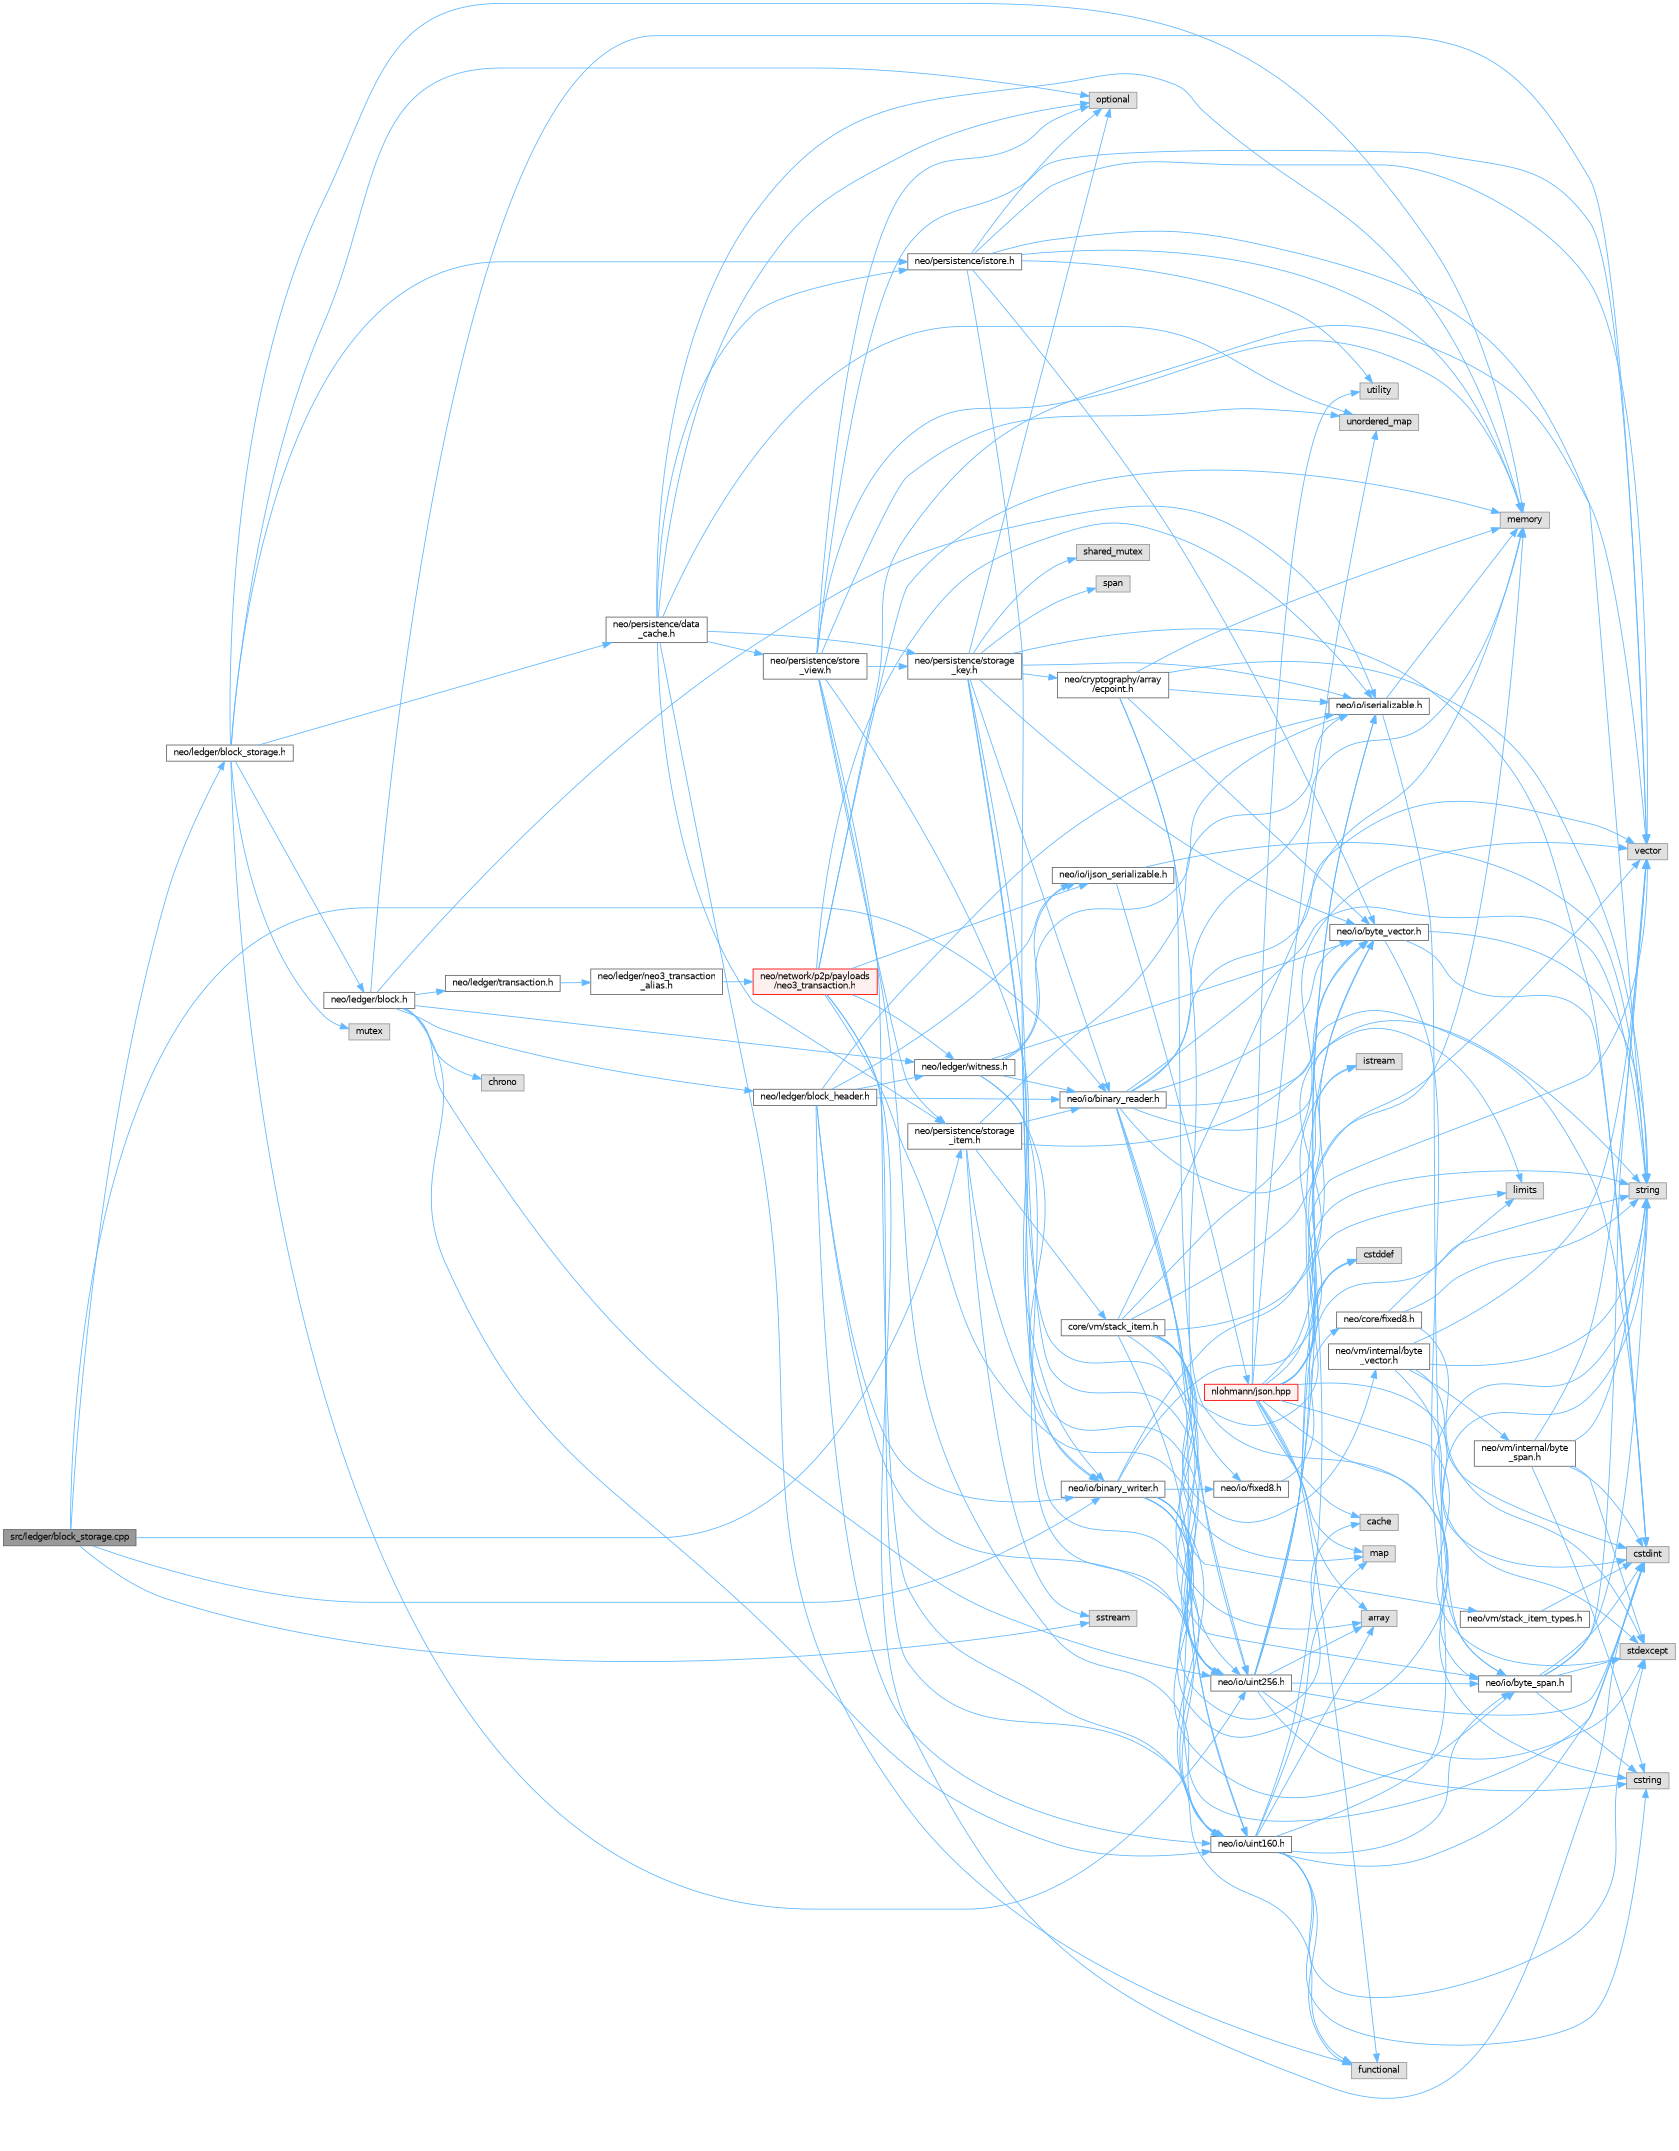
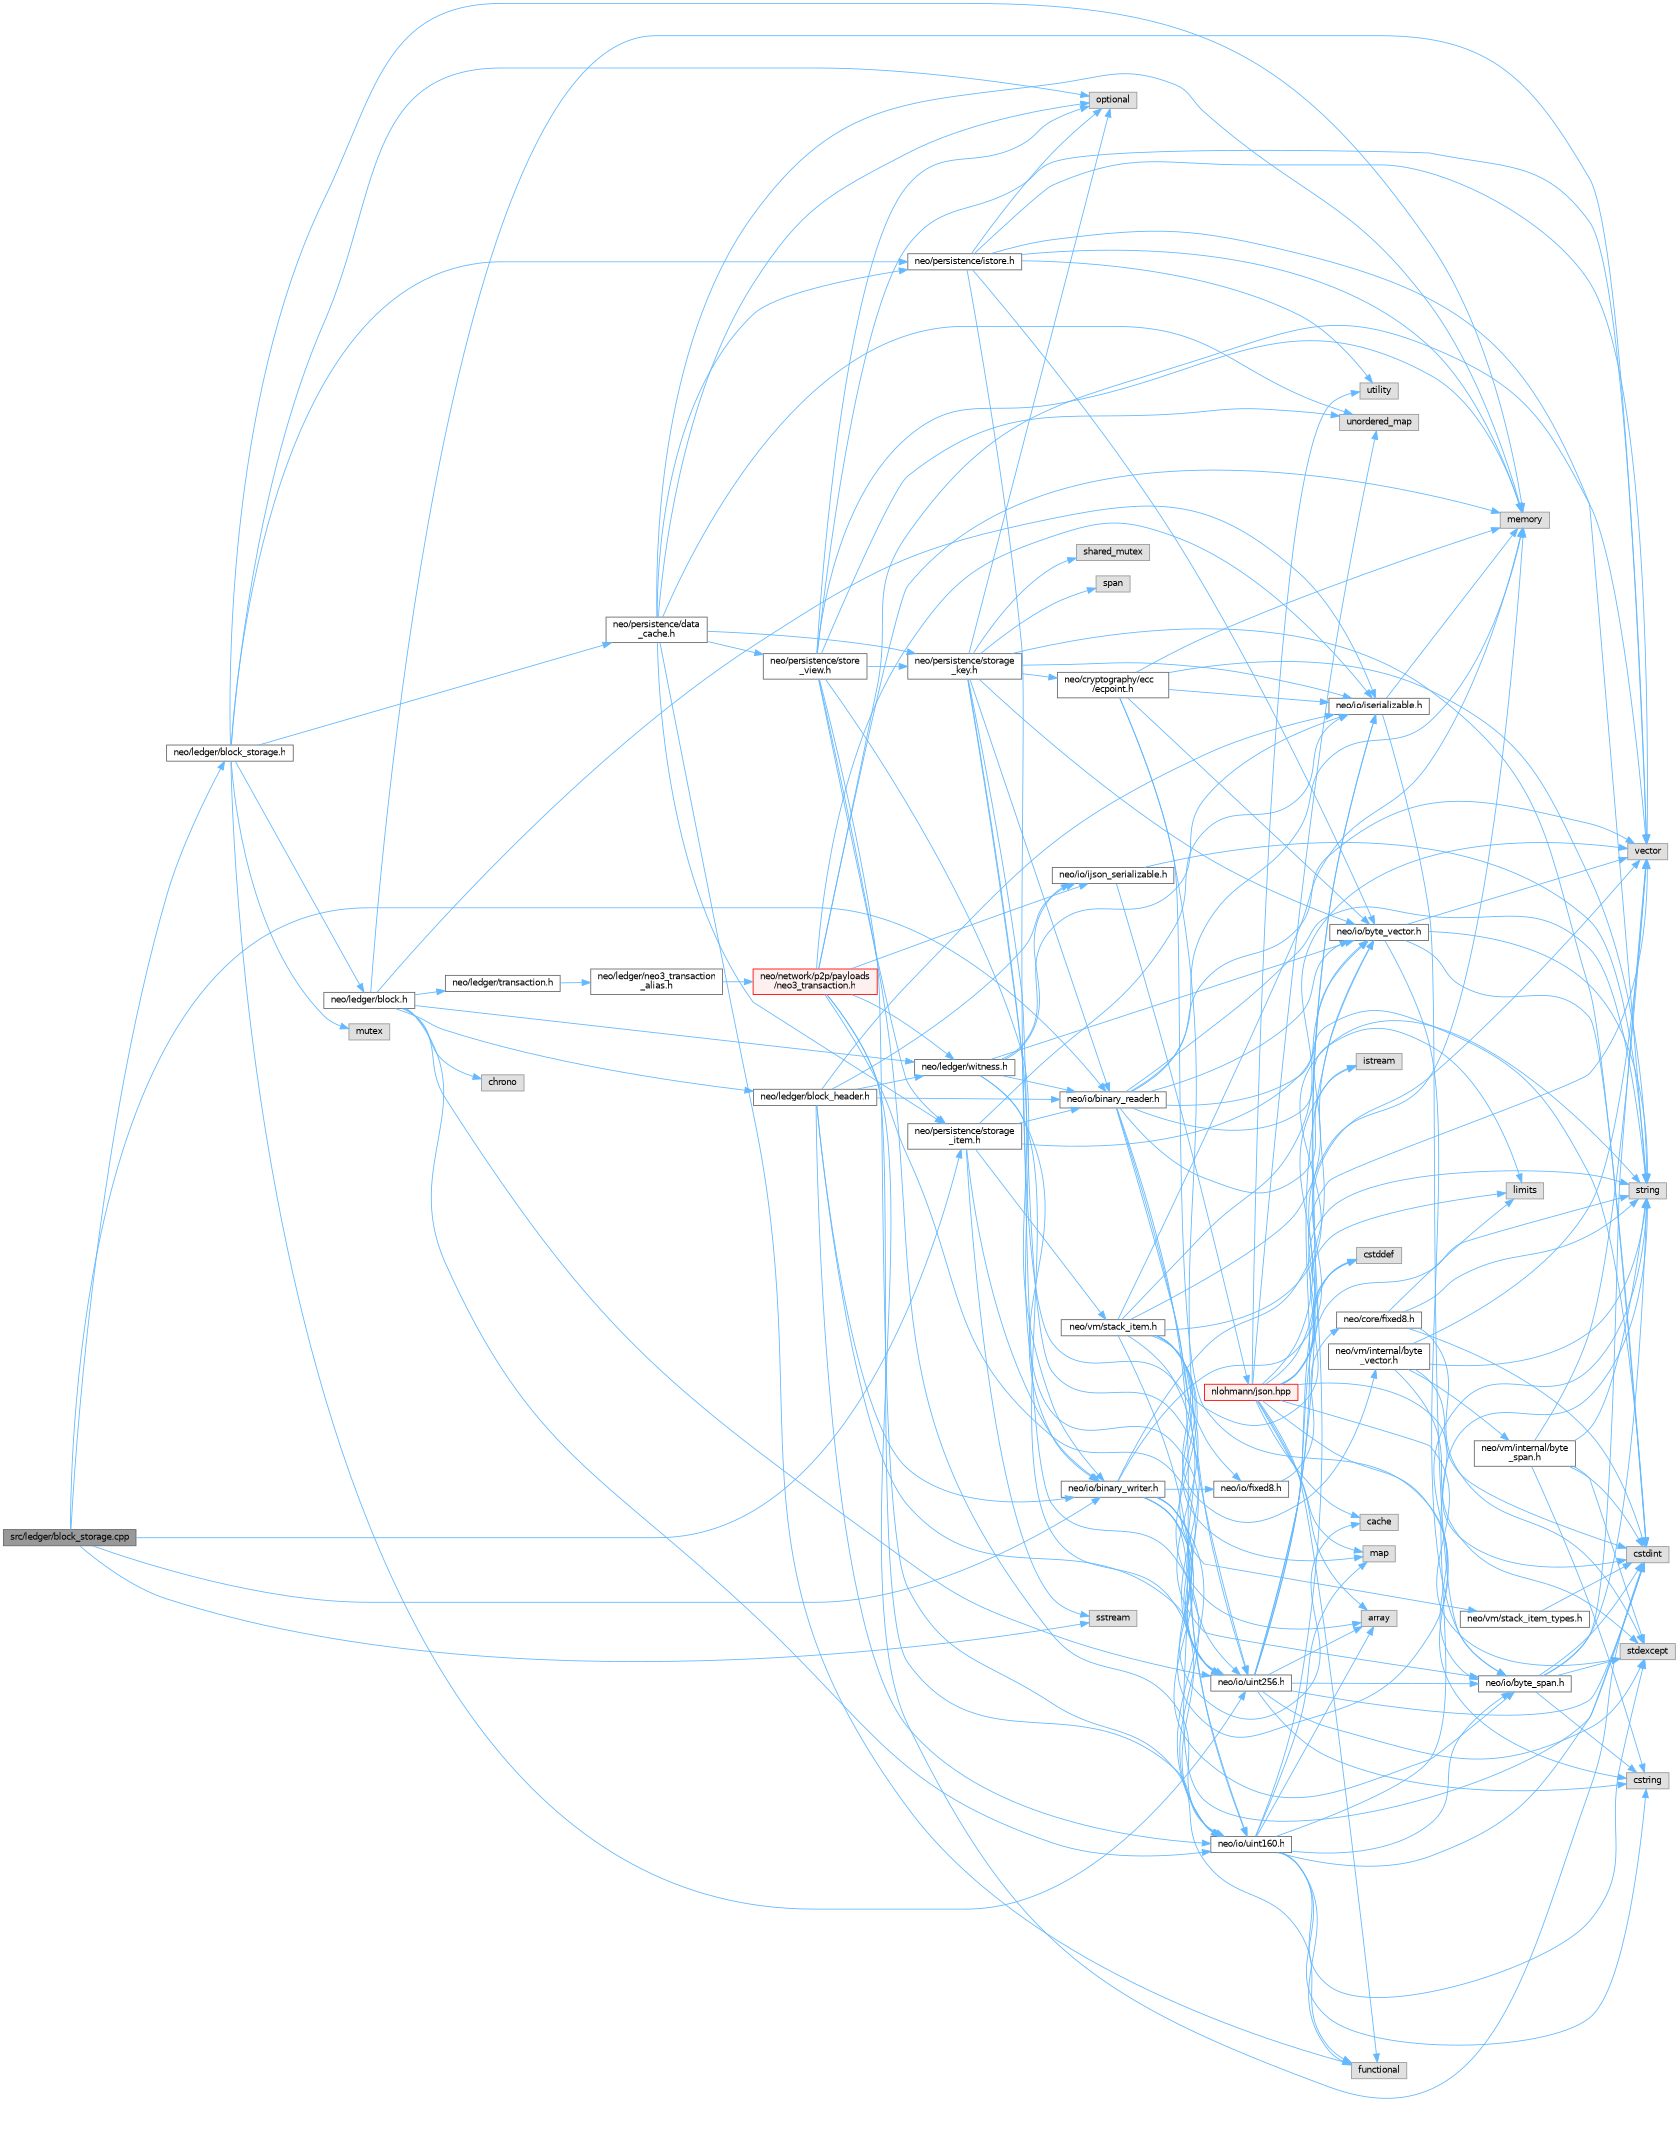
node "neo/cryptography/array /ecpoint.h": label "neo/cryptography/array /ecpoint.h" -> "neo/cryptography/ecc /ecpoint.h"
edge "neo/io/byte_vector.h" -> "vector": added
node "core/vm/stack_item.h": label "core/vm/stack_item.h" -> "neo/vm/stack_item.h"
edge "neo/core/fixed8.h" -> "cstdint": added
